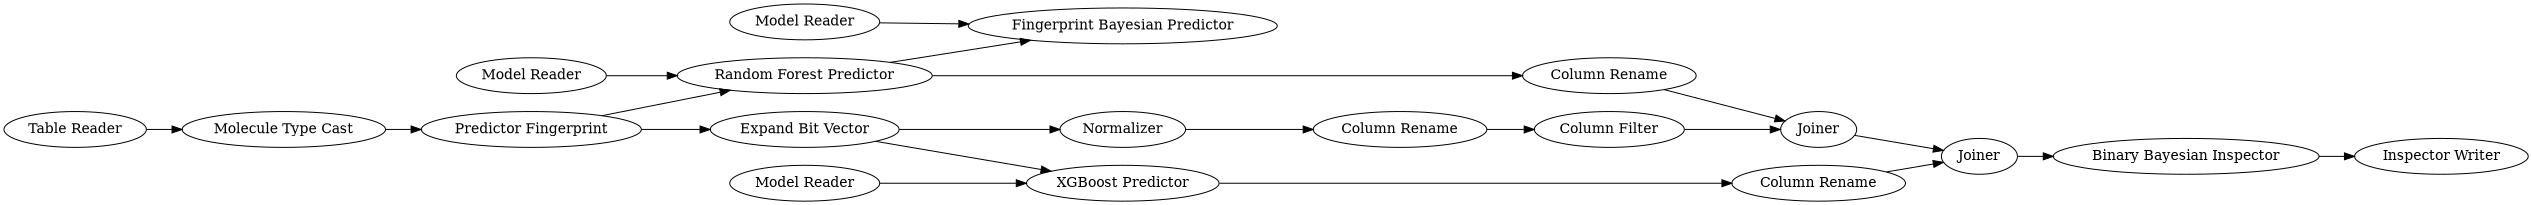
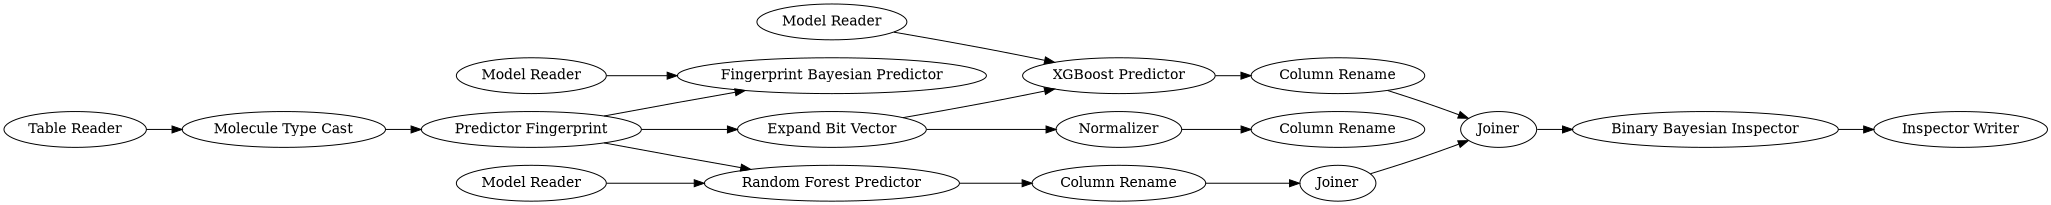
edge "Random Forest Predictor" -> "Fingerprint Bayesian Predictor": now "Predictor Fingerprint" -> "Fingerprint Bayesian Predictor"
node "Column Filter": removed
